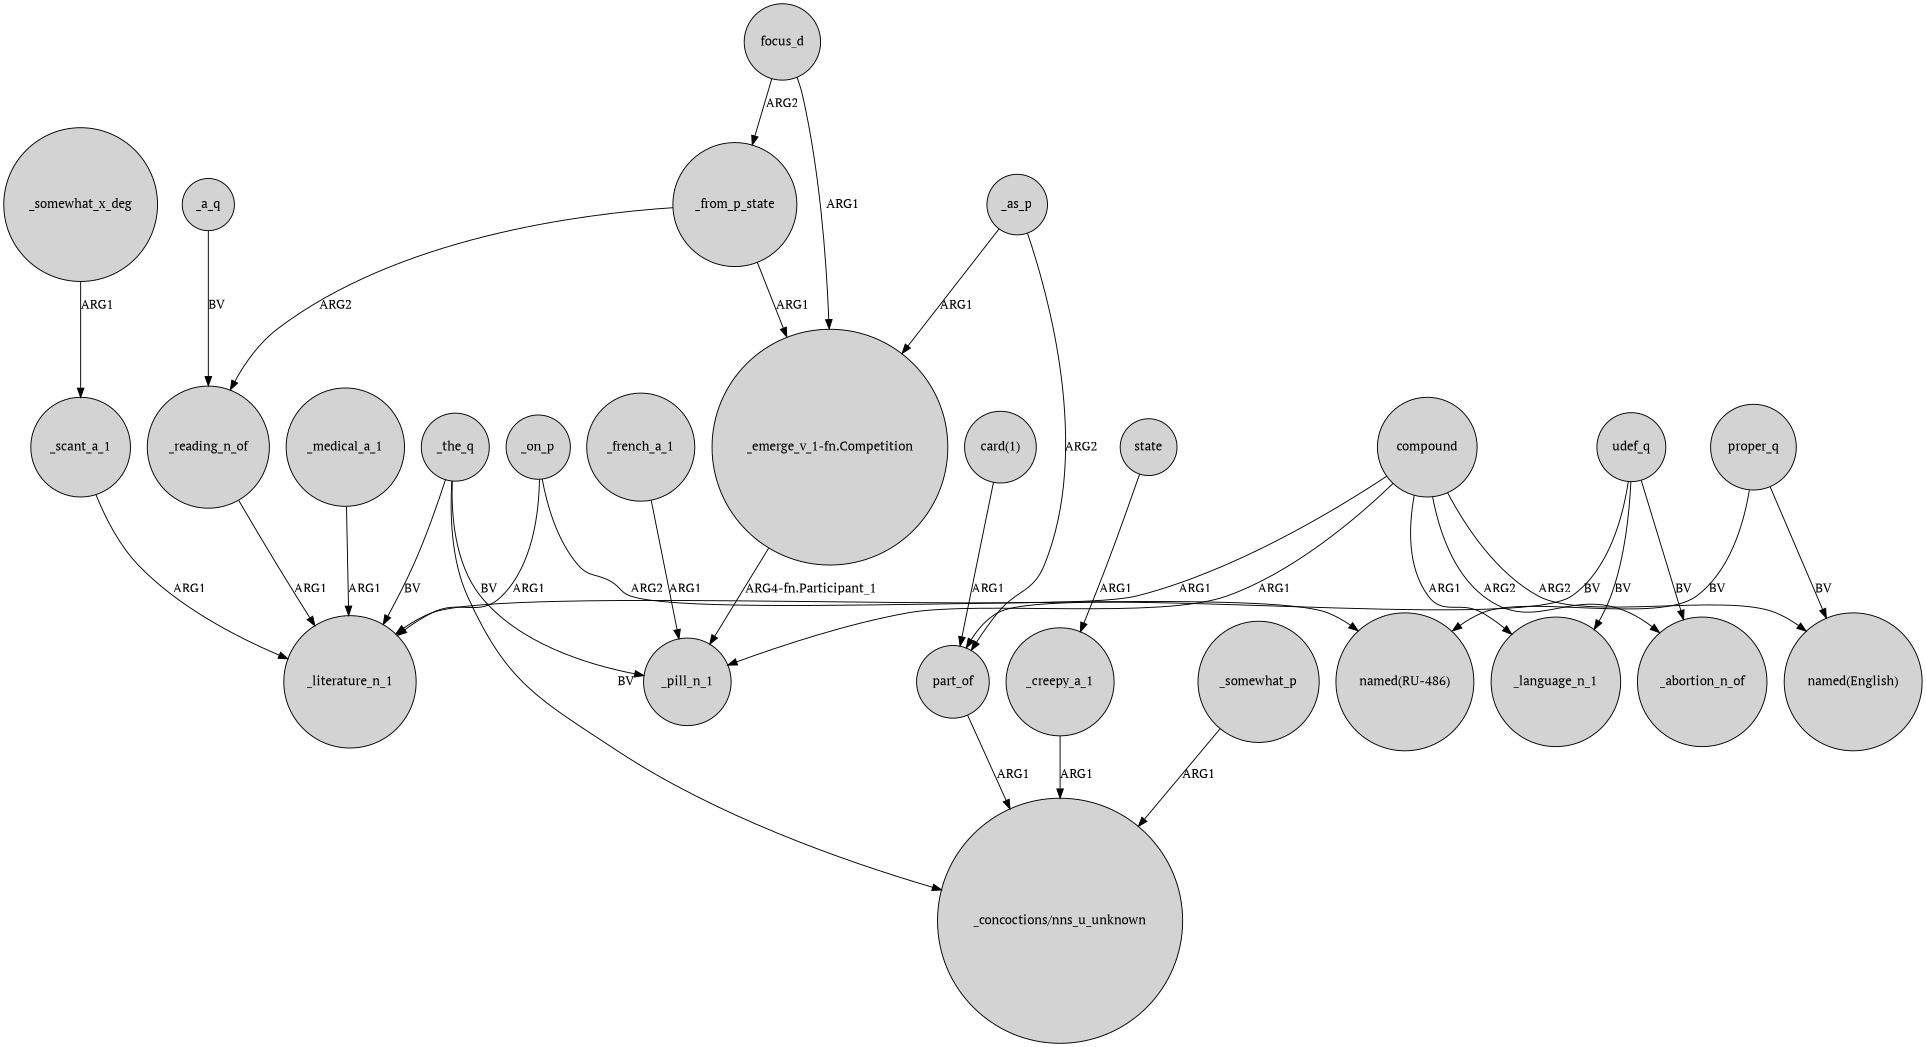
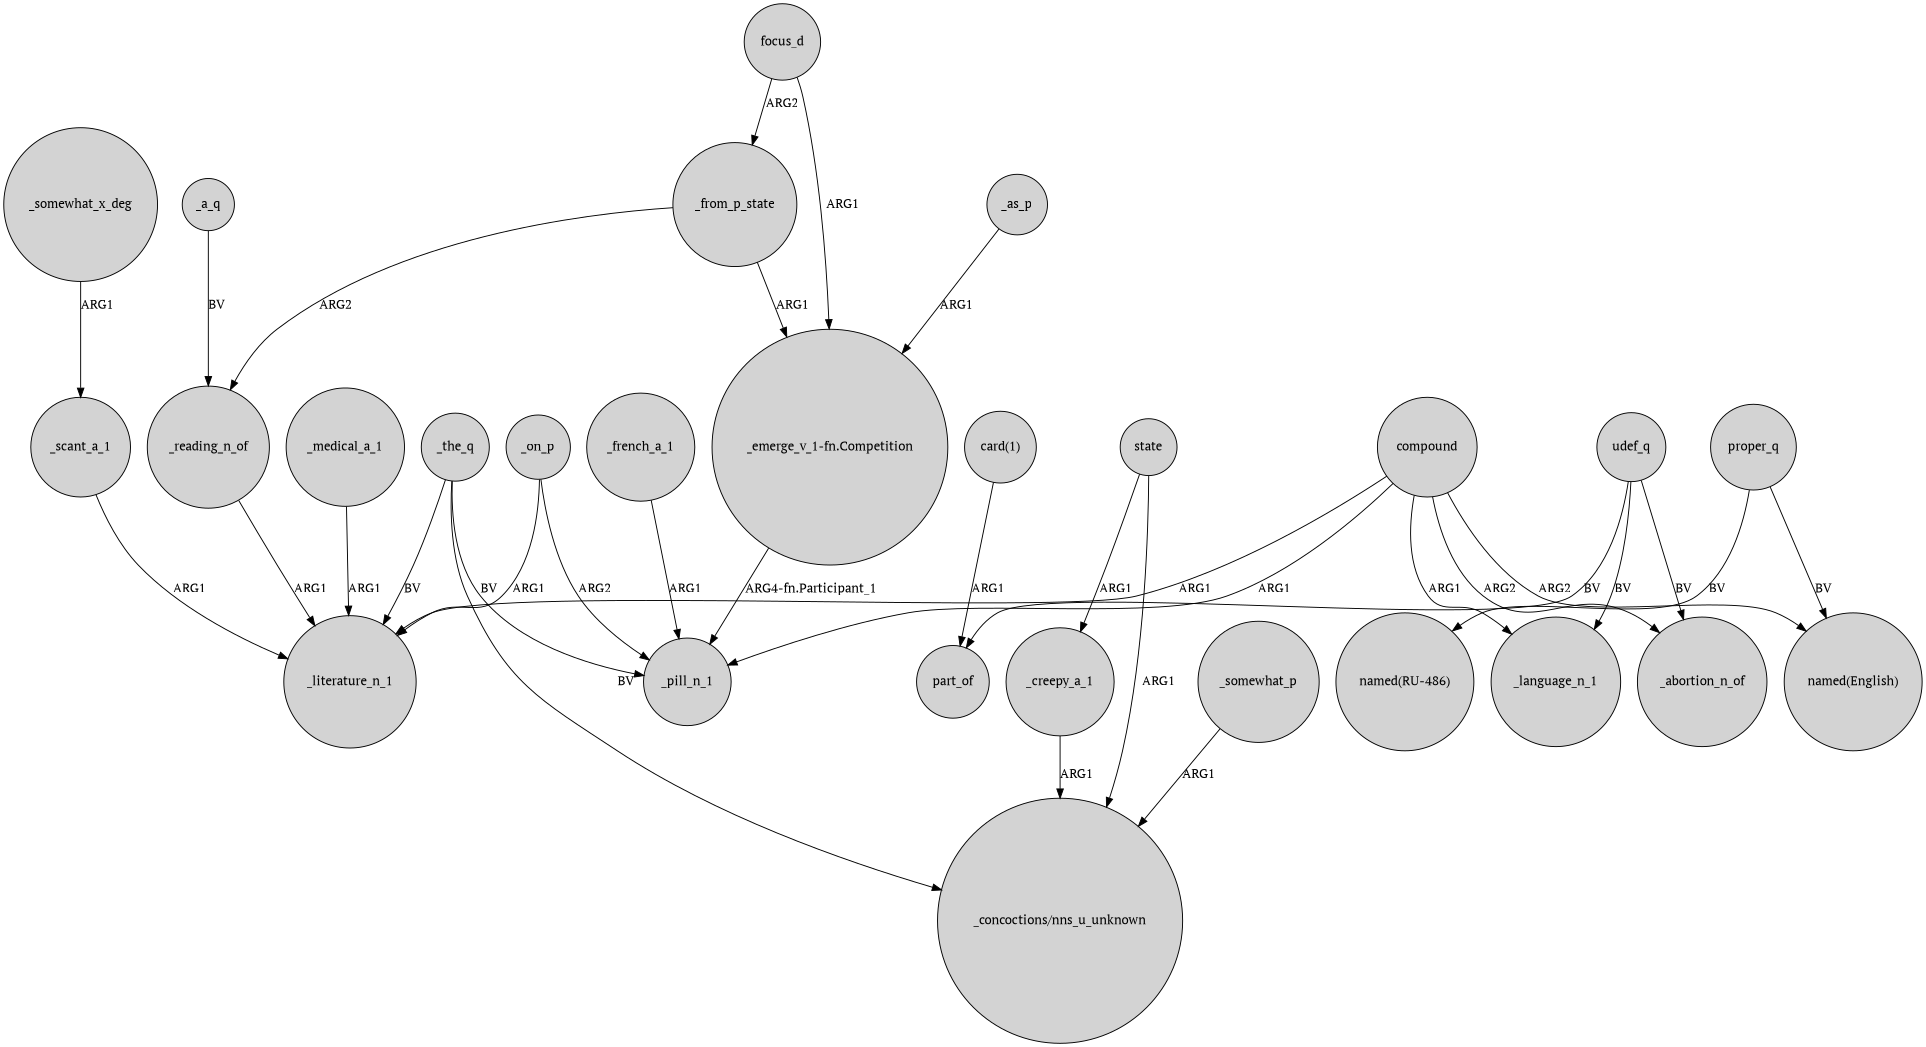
edge "_as_p" -> "part_of": removed, label "ARG2"
edge "_on_p" -> "named(RU-486)": now "_on_p" -> "_pill_n_1"
edge "part_of" -> "_concoctions/nns_u_unknown": now "state" -> "_concoctions/nns_u_unknown"
